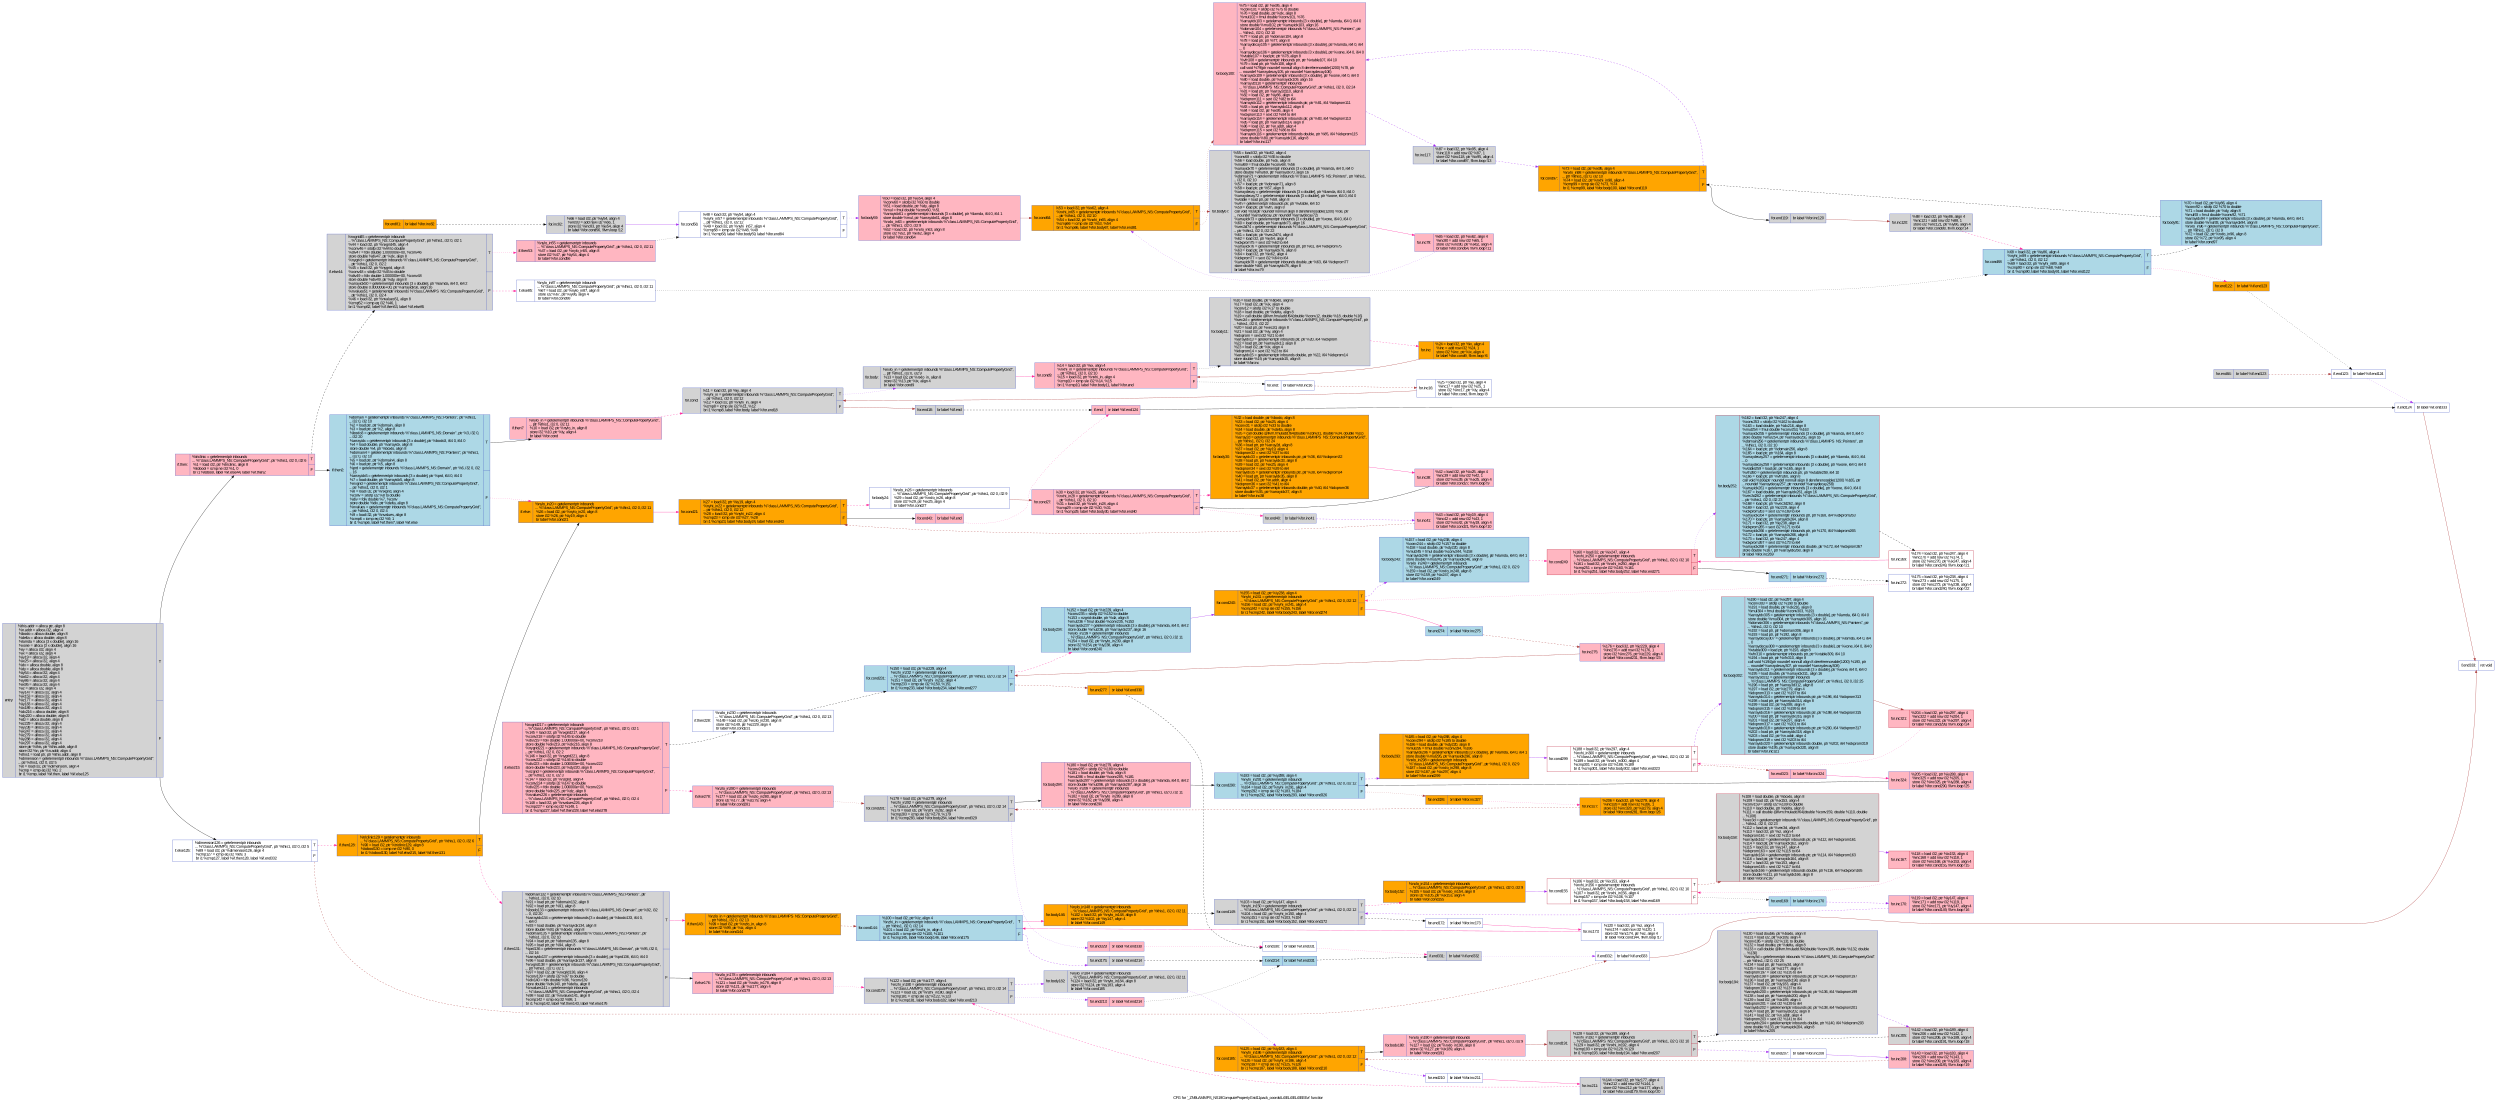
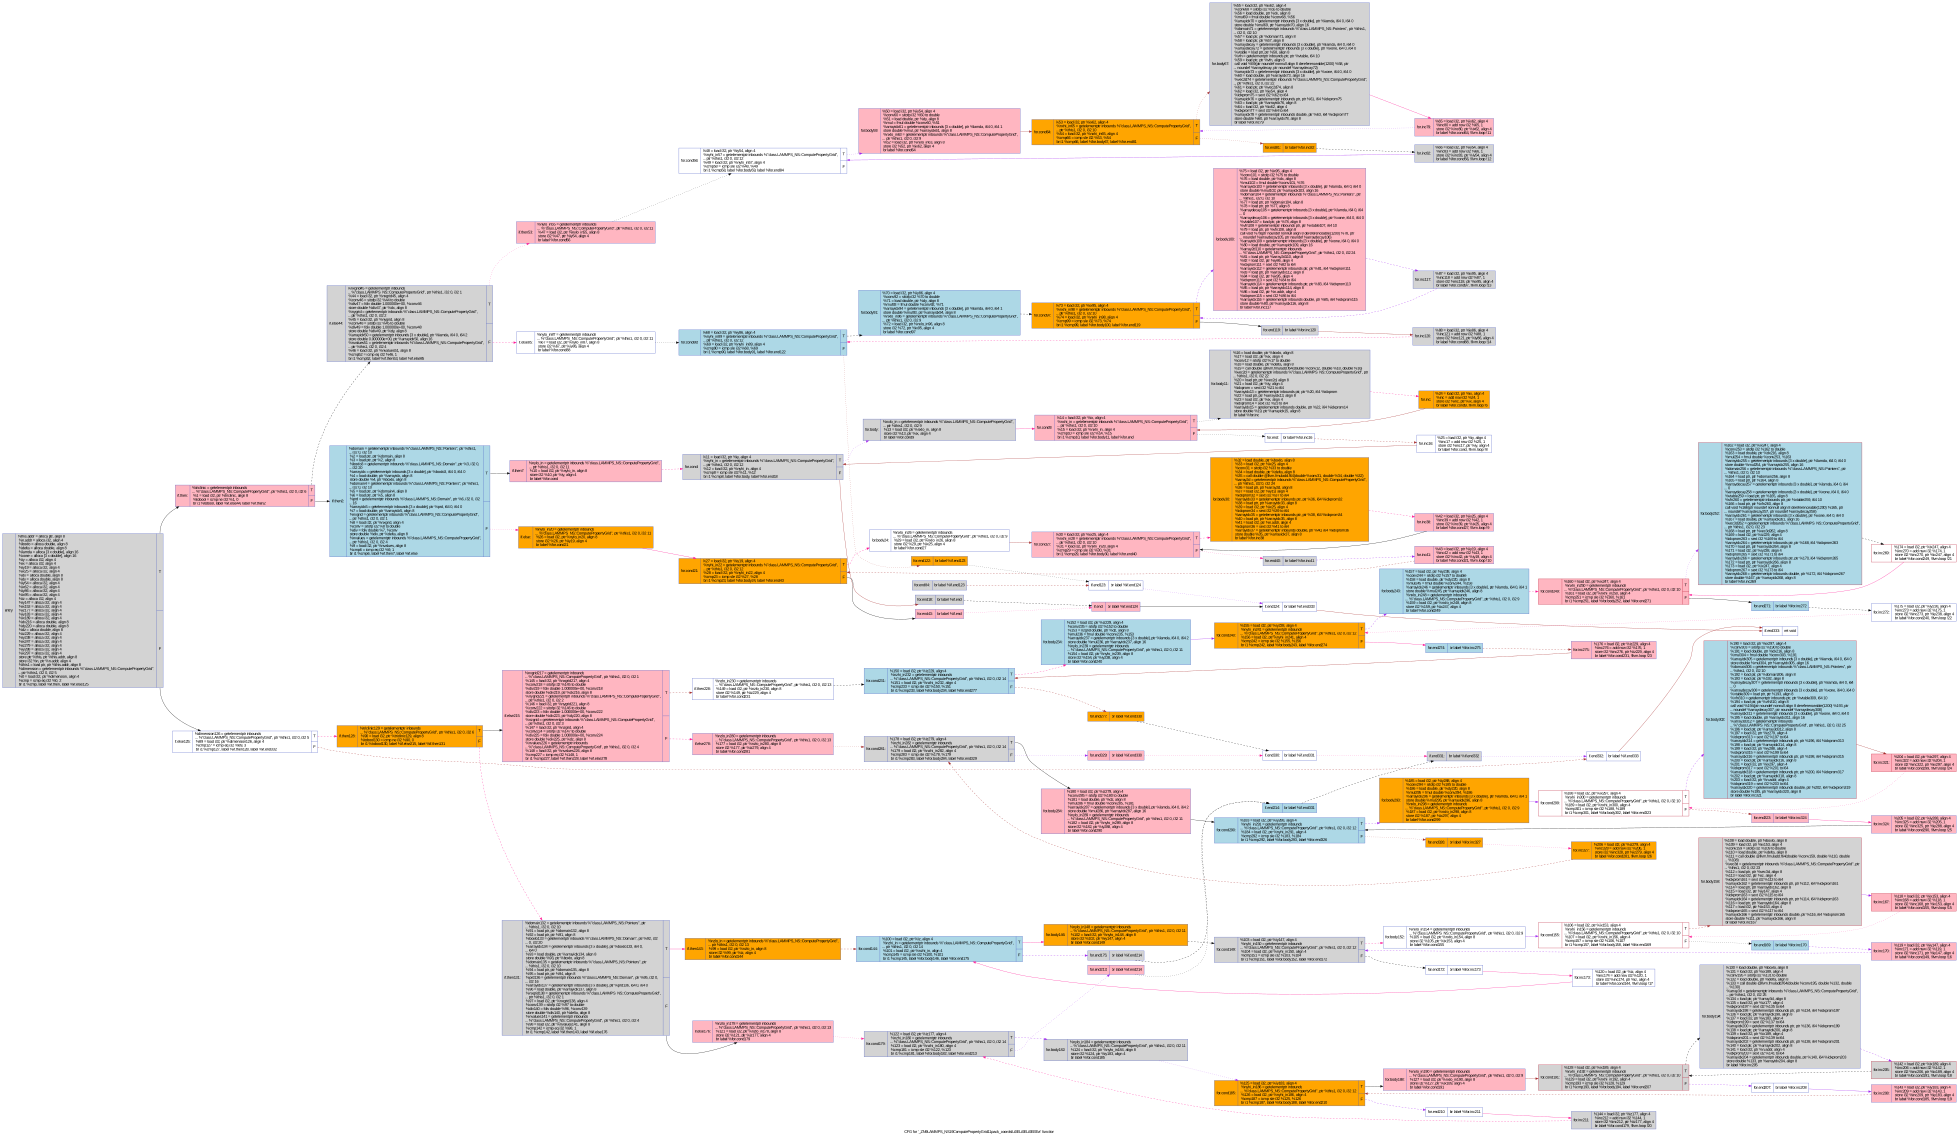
edge "for.cond64:" -> "for.body100:": now "for.cond64:" -> "for.end81:"
edge "for.cond88:" -> "for.end122:": color deeppink -> brown
edge "for.body30:" -> "for.inc38:": style solid -> dashed
edge "if.then128:" -> "if.else:": now "if.then128:" -> "if.else215:"
edge "if.else215:" -> "if.then228:": color black -> brown
node "for.body152:": fillcolor orange -> white
